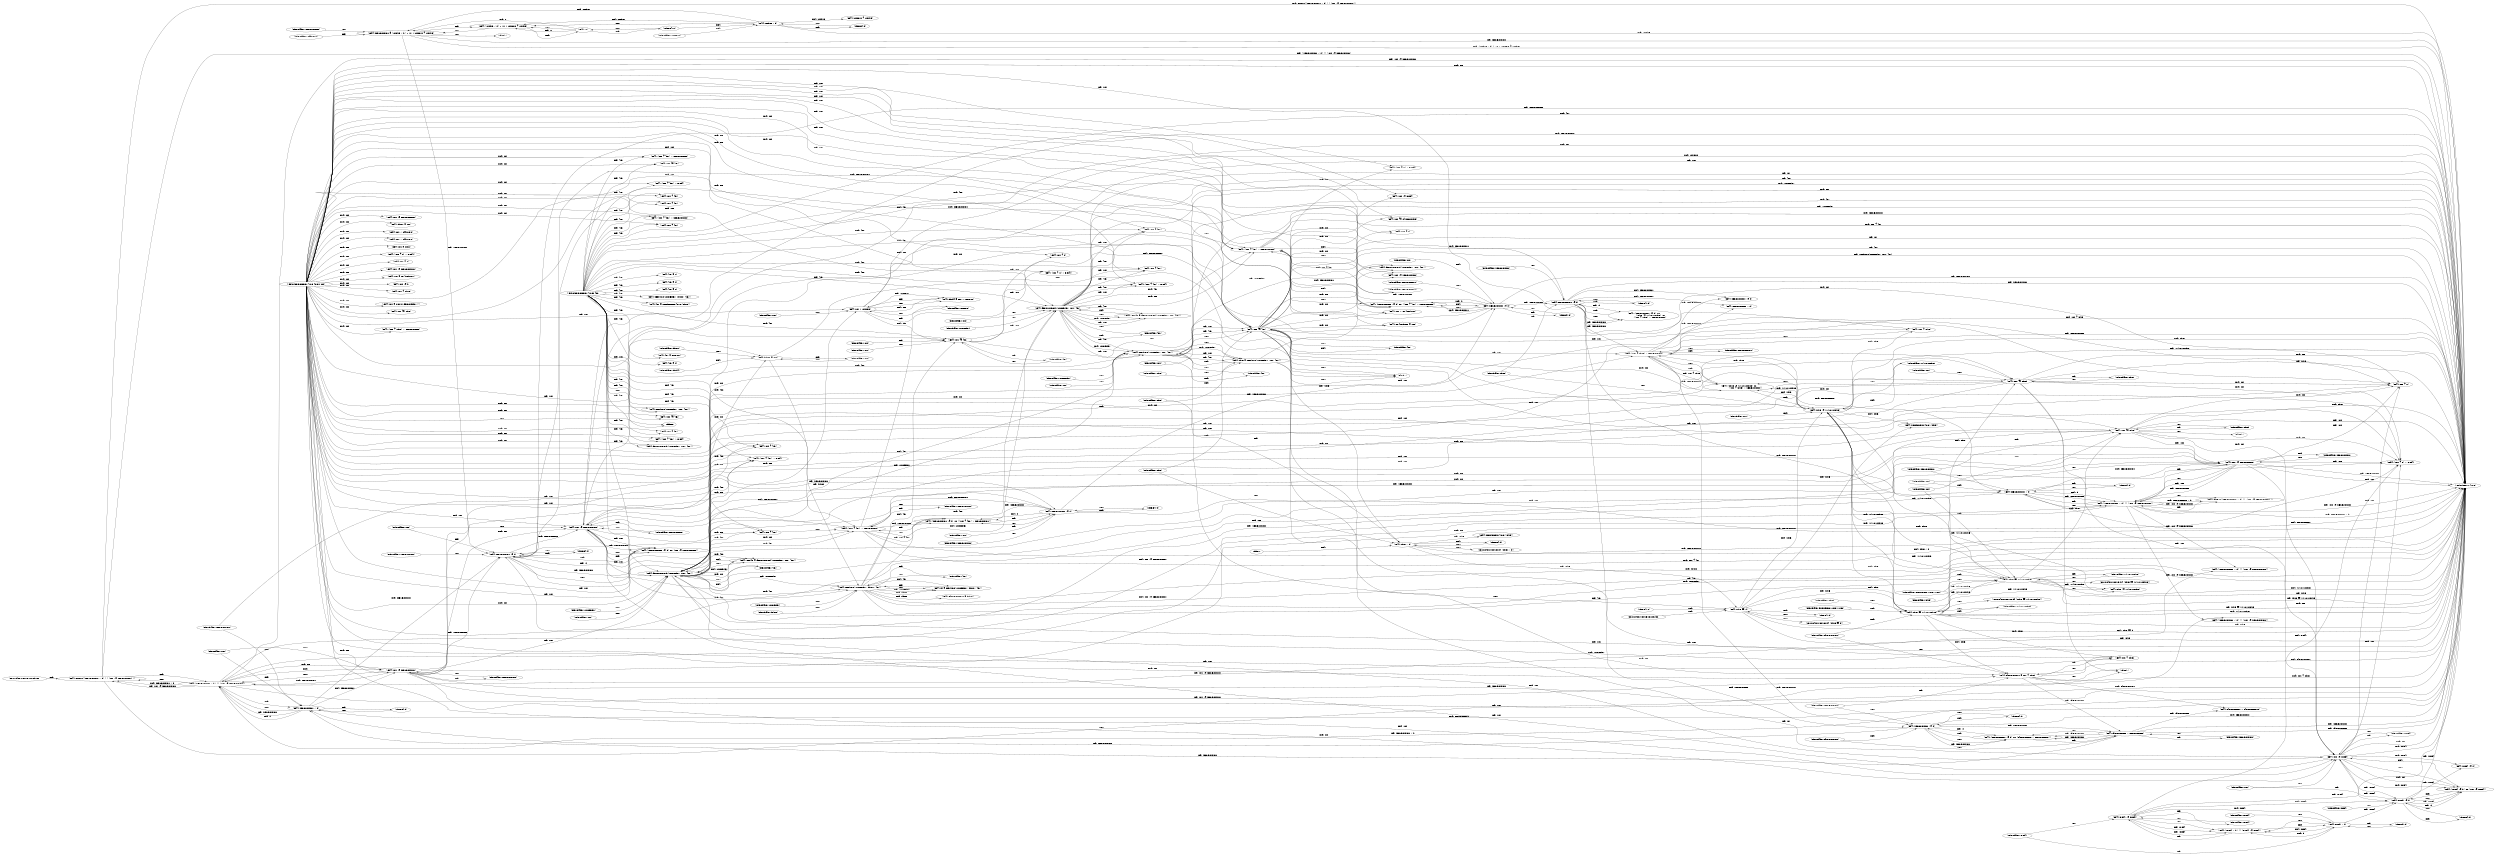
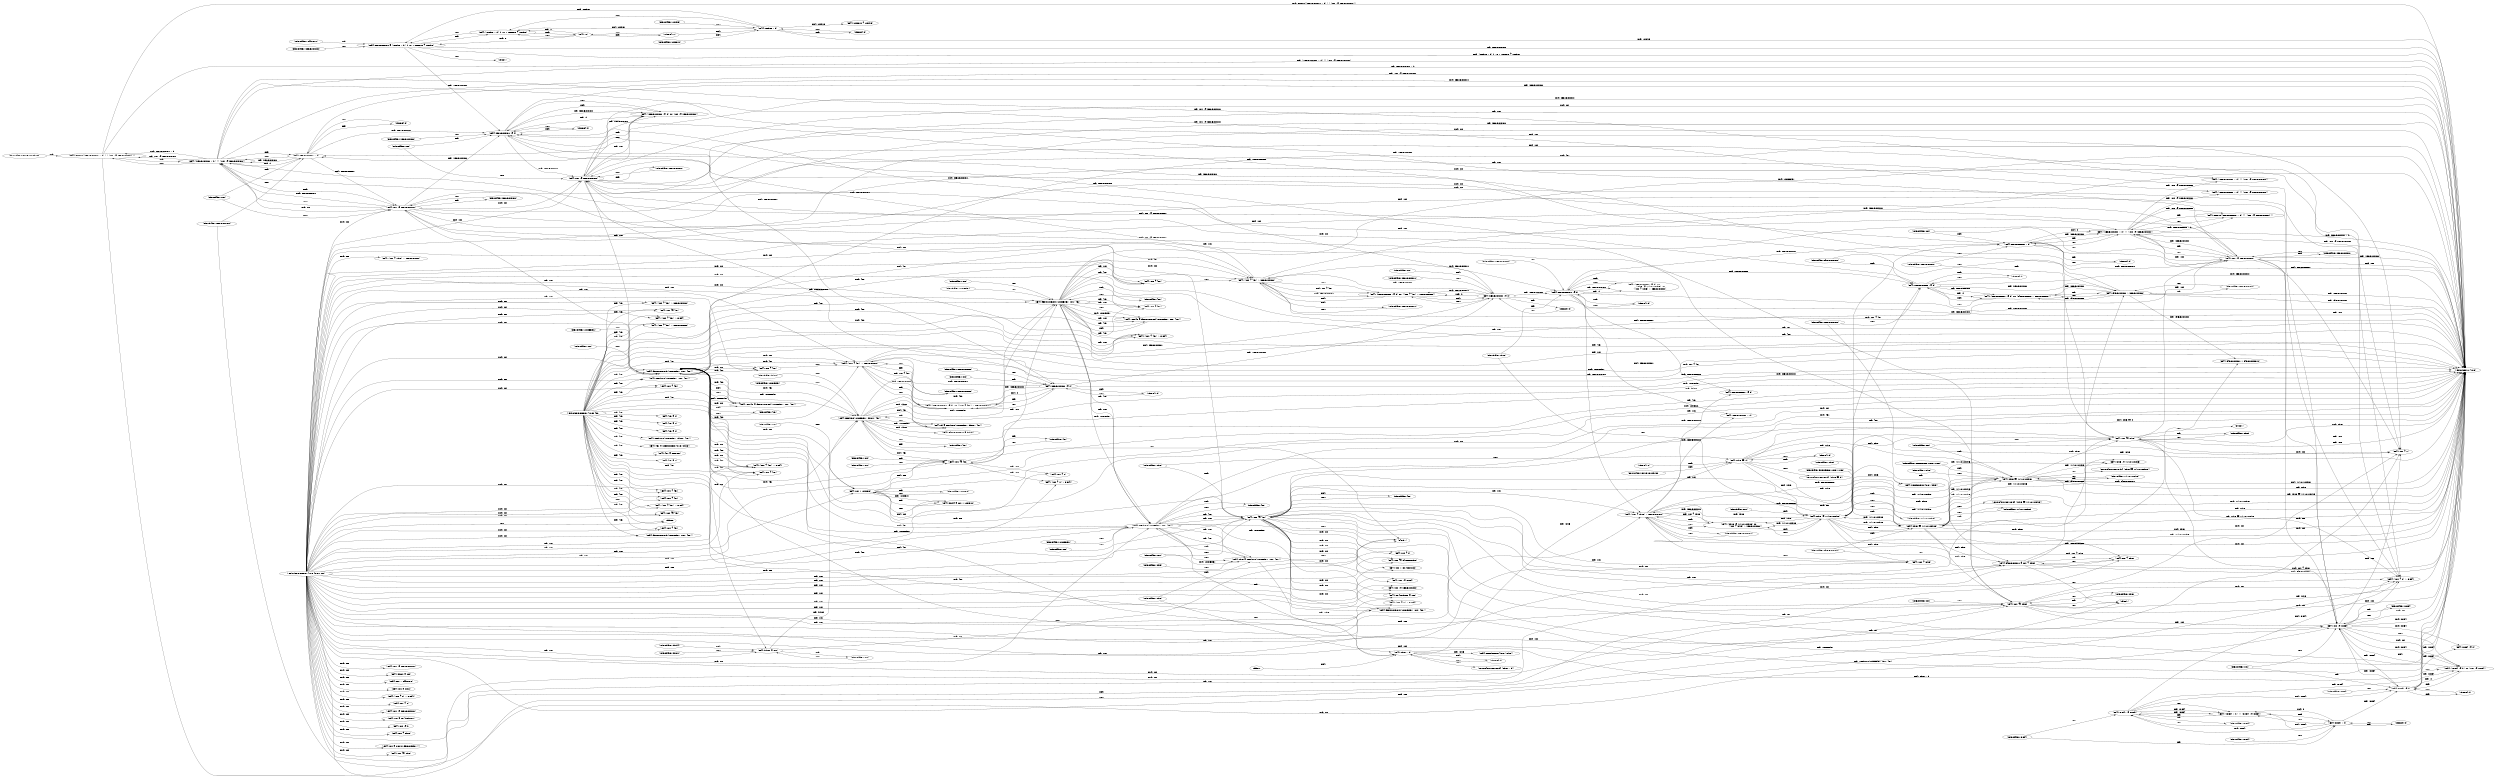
node "(Identifier,m_size)": added
node "(Call,pos > off_next)": removed
